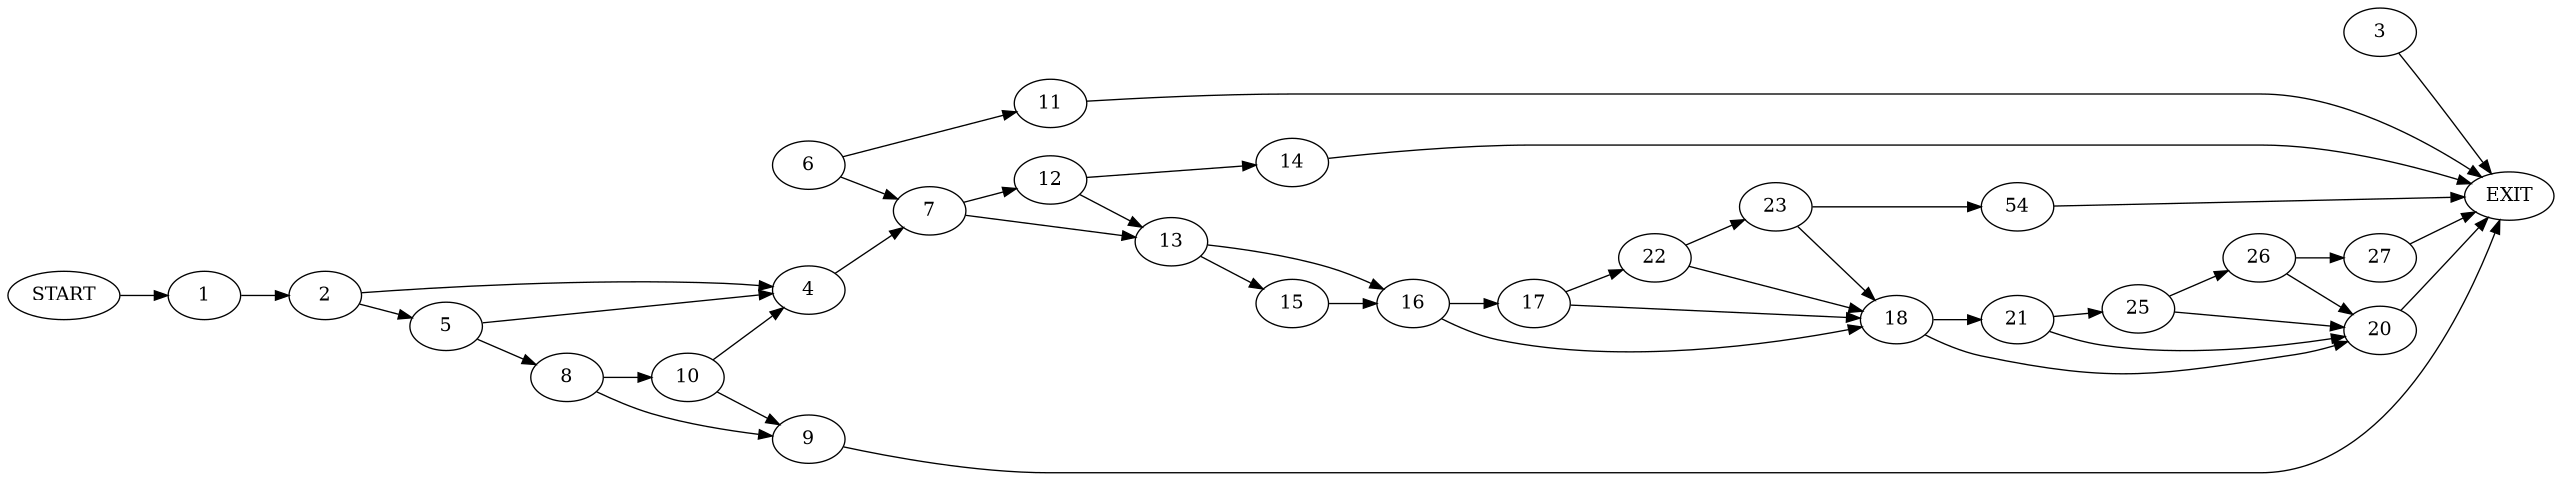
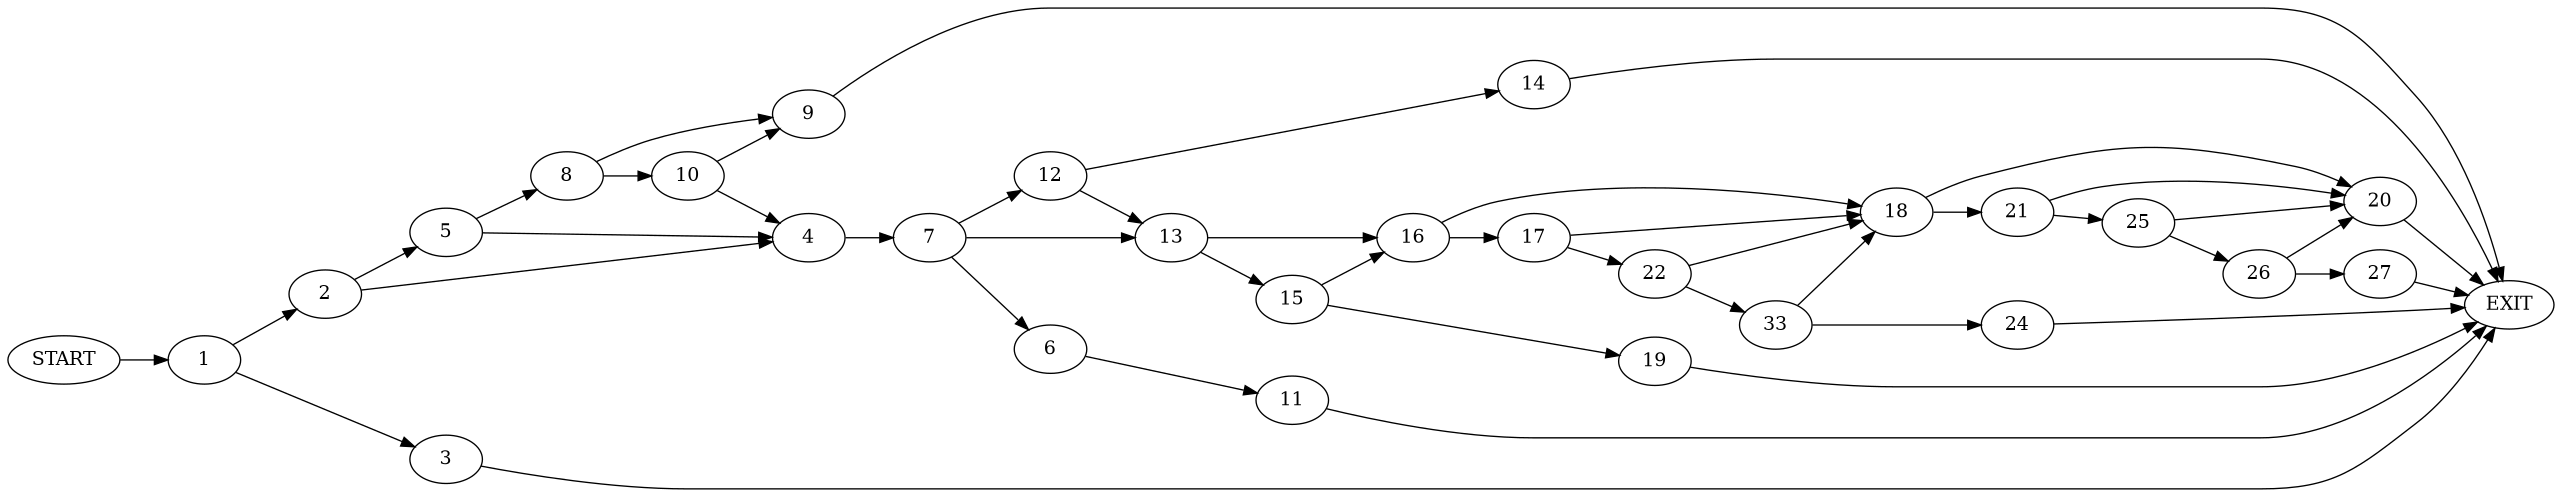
edge "6" -> "7": reversed
node "23": label "23" -> "33"
node "54": label "54" -> "24"
node "19": added
edge "1" -> "3": added
